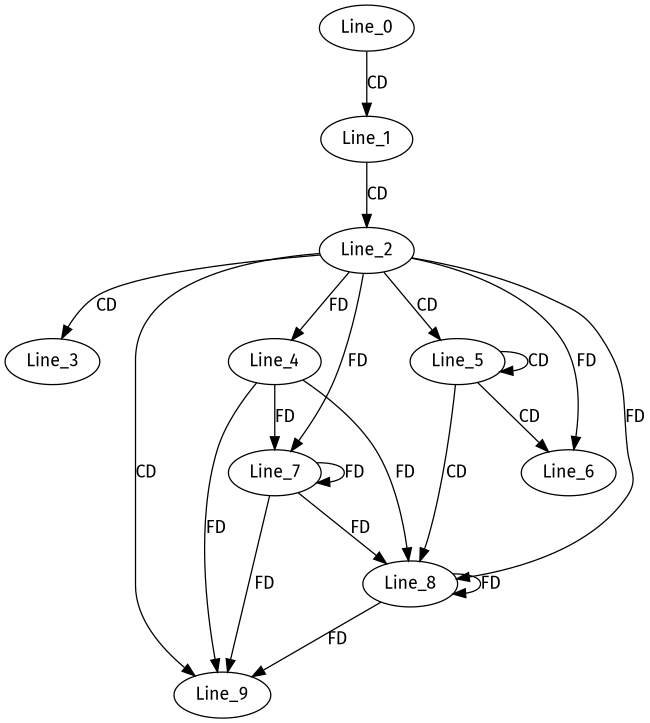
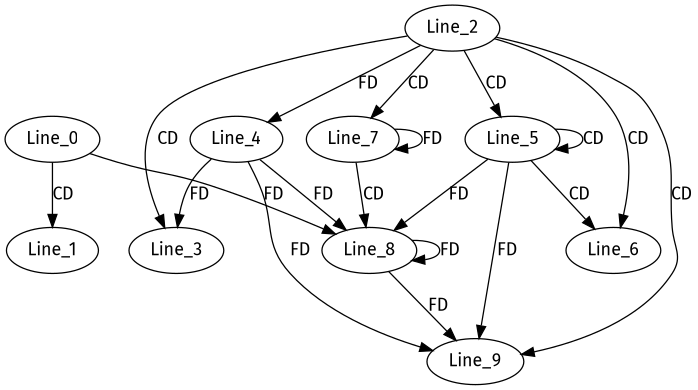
edge "Line_1" -> "Line_2": removed, label "CD"
edge "Line_2" -> "Line_7": label "FD" -> "CD"
edge "Line_2" -> "Line_6": label "FD" -> "CD"
edge "Line_2" -> "Line_8": now "Line_0" -> "Line_8"
edge "Line_4" -> "Line_7": now "Line_4" -> "Line_3"
edge "Line_5" -> "Line_8": label "CD" -> "FD"
edge "Line_7" -> "Line_8": label "FD" -> "CD"
edge "Line_7" -> "Line_9": now "Line_5" -> "Line_9"
